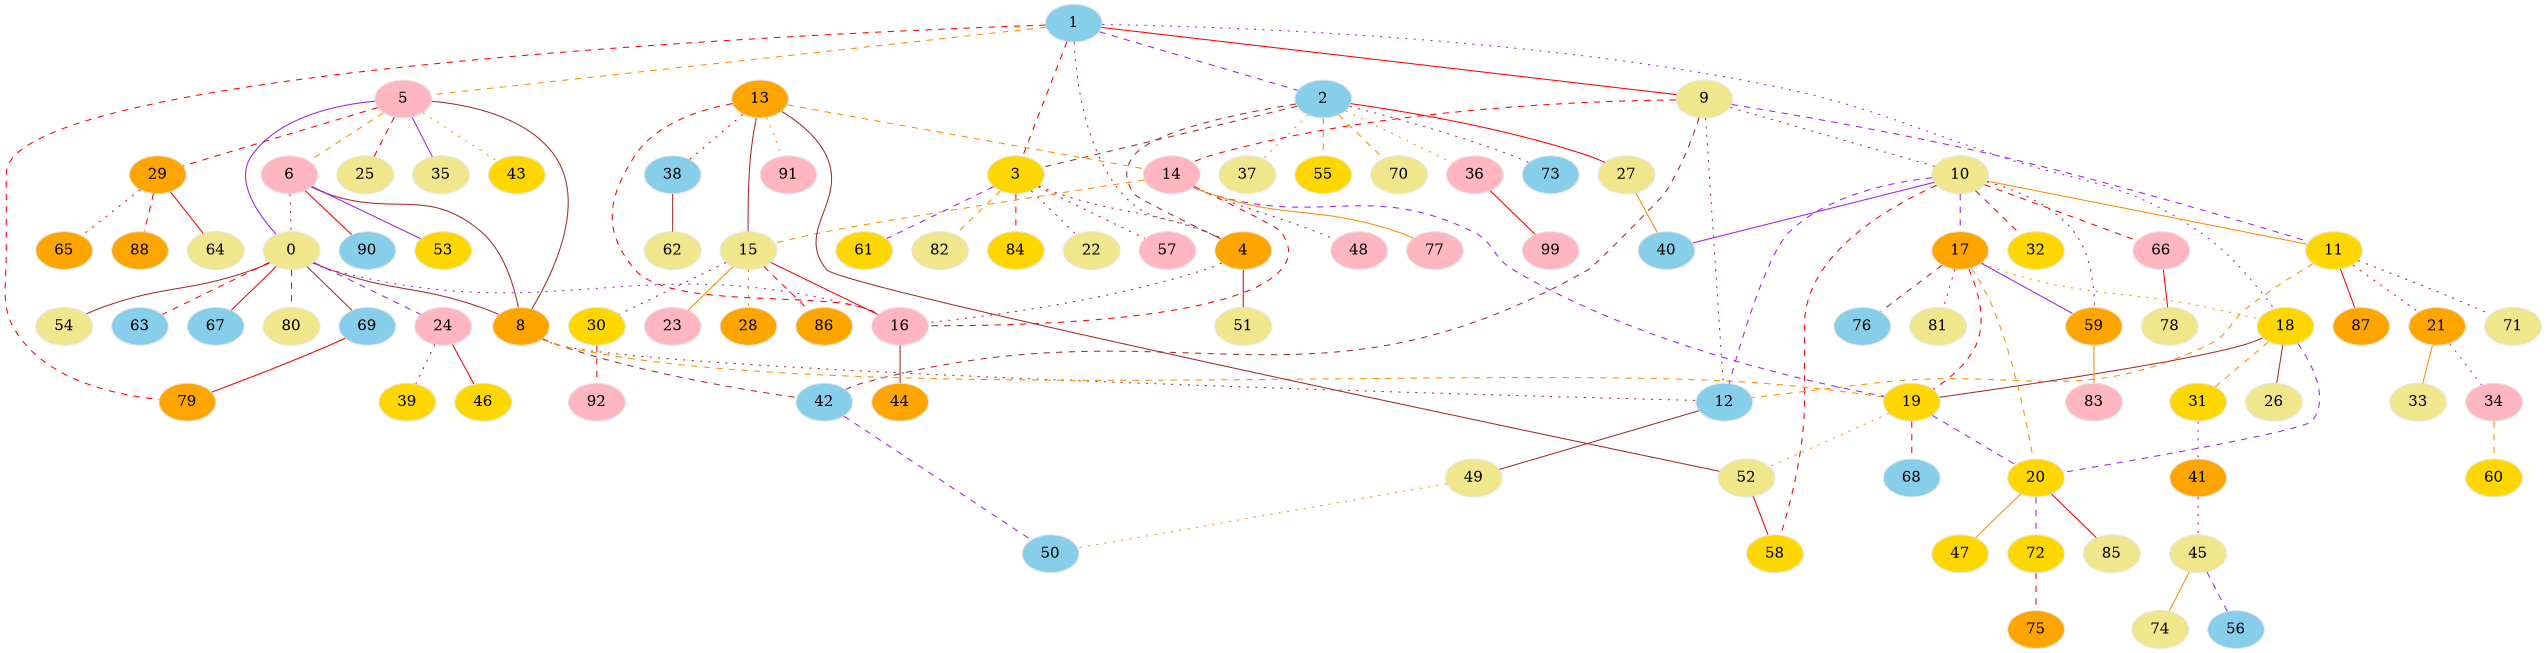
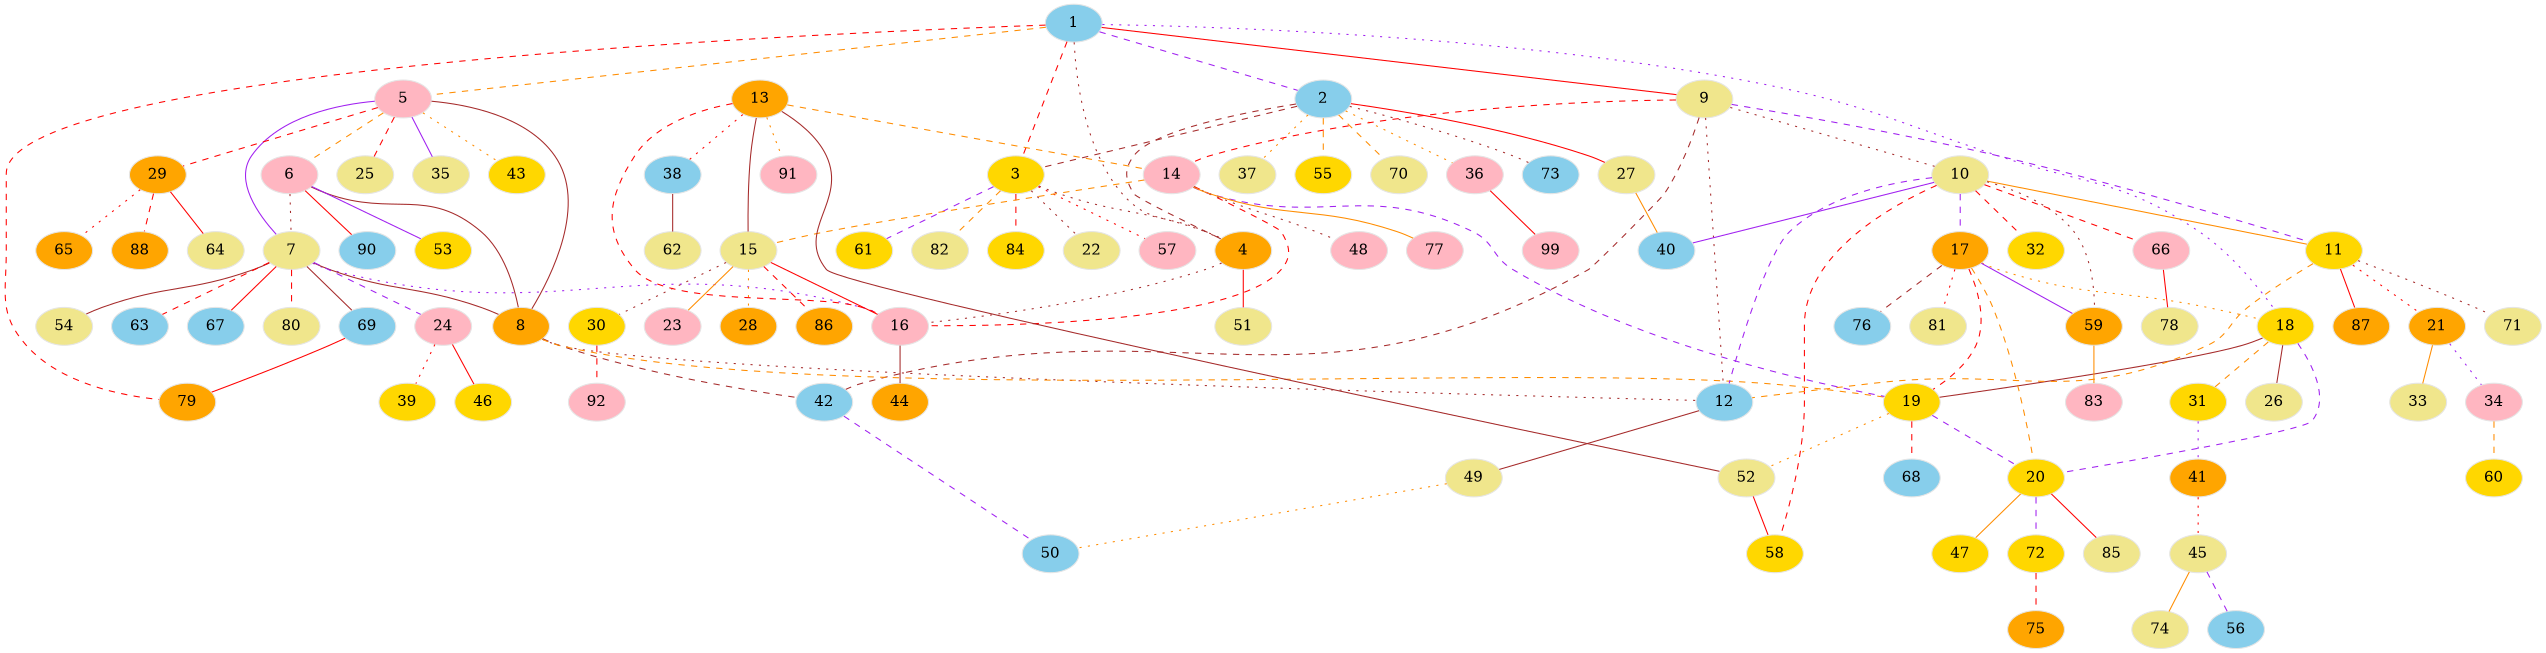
node "0": label "0" -> "7"
